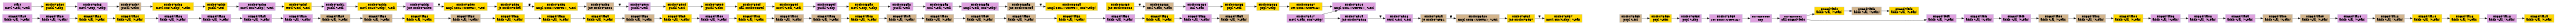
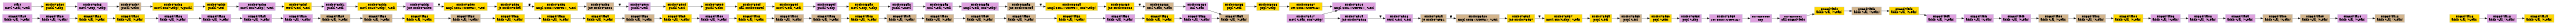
node "0x4b473dc8 movl 0x8(%ebp), %ebx": label "0x4b473dc8 movl 0x8(%ebp), %ebx" -> "0x4b473dc8 movl 0x8(%ebp), %pushl"
node "0x4b4483a2 pushl %edi": label "0x4b4483a2 pushl %edi" -> "0x4b4483a2 pushl %movl"
edge "0x4b44848a cmpl $0x1<UINT8>, 0xc(%ebp)" -> "0x4b44848e jne 0x4b448482": added
edge "0x4b448484 incl %eax" -> "0x4b448485 popl %edi": now "0x4b448484 incl %eax" -> "0x63d7fa5a addb %al, (%eax)"
node "0x4b473e5a popl %edi": added
node "0x63d7fa14 addb %al, (%eax)": removed
edge "0x7c8000c1 call 0x63d7f9f4" -> "0x63d7f9fa addb %al, (%eax)": now "0x63d7f9f8 addb %al, (%eax)" -> "0x63d7f9fa addb %al, (%eax)"
